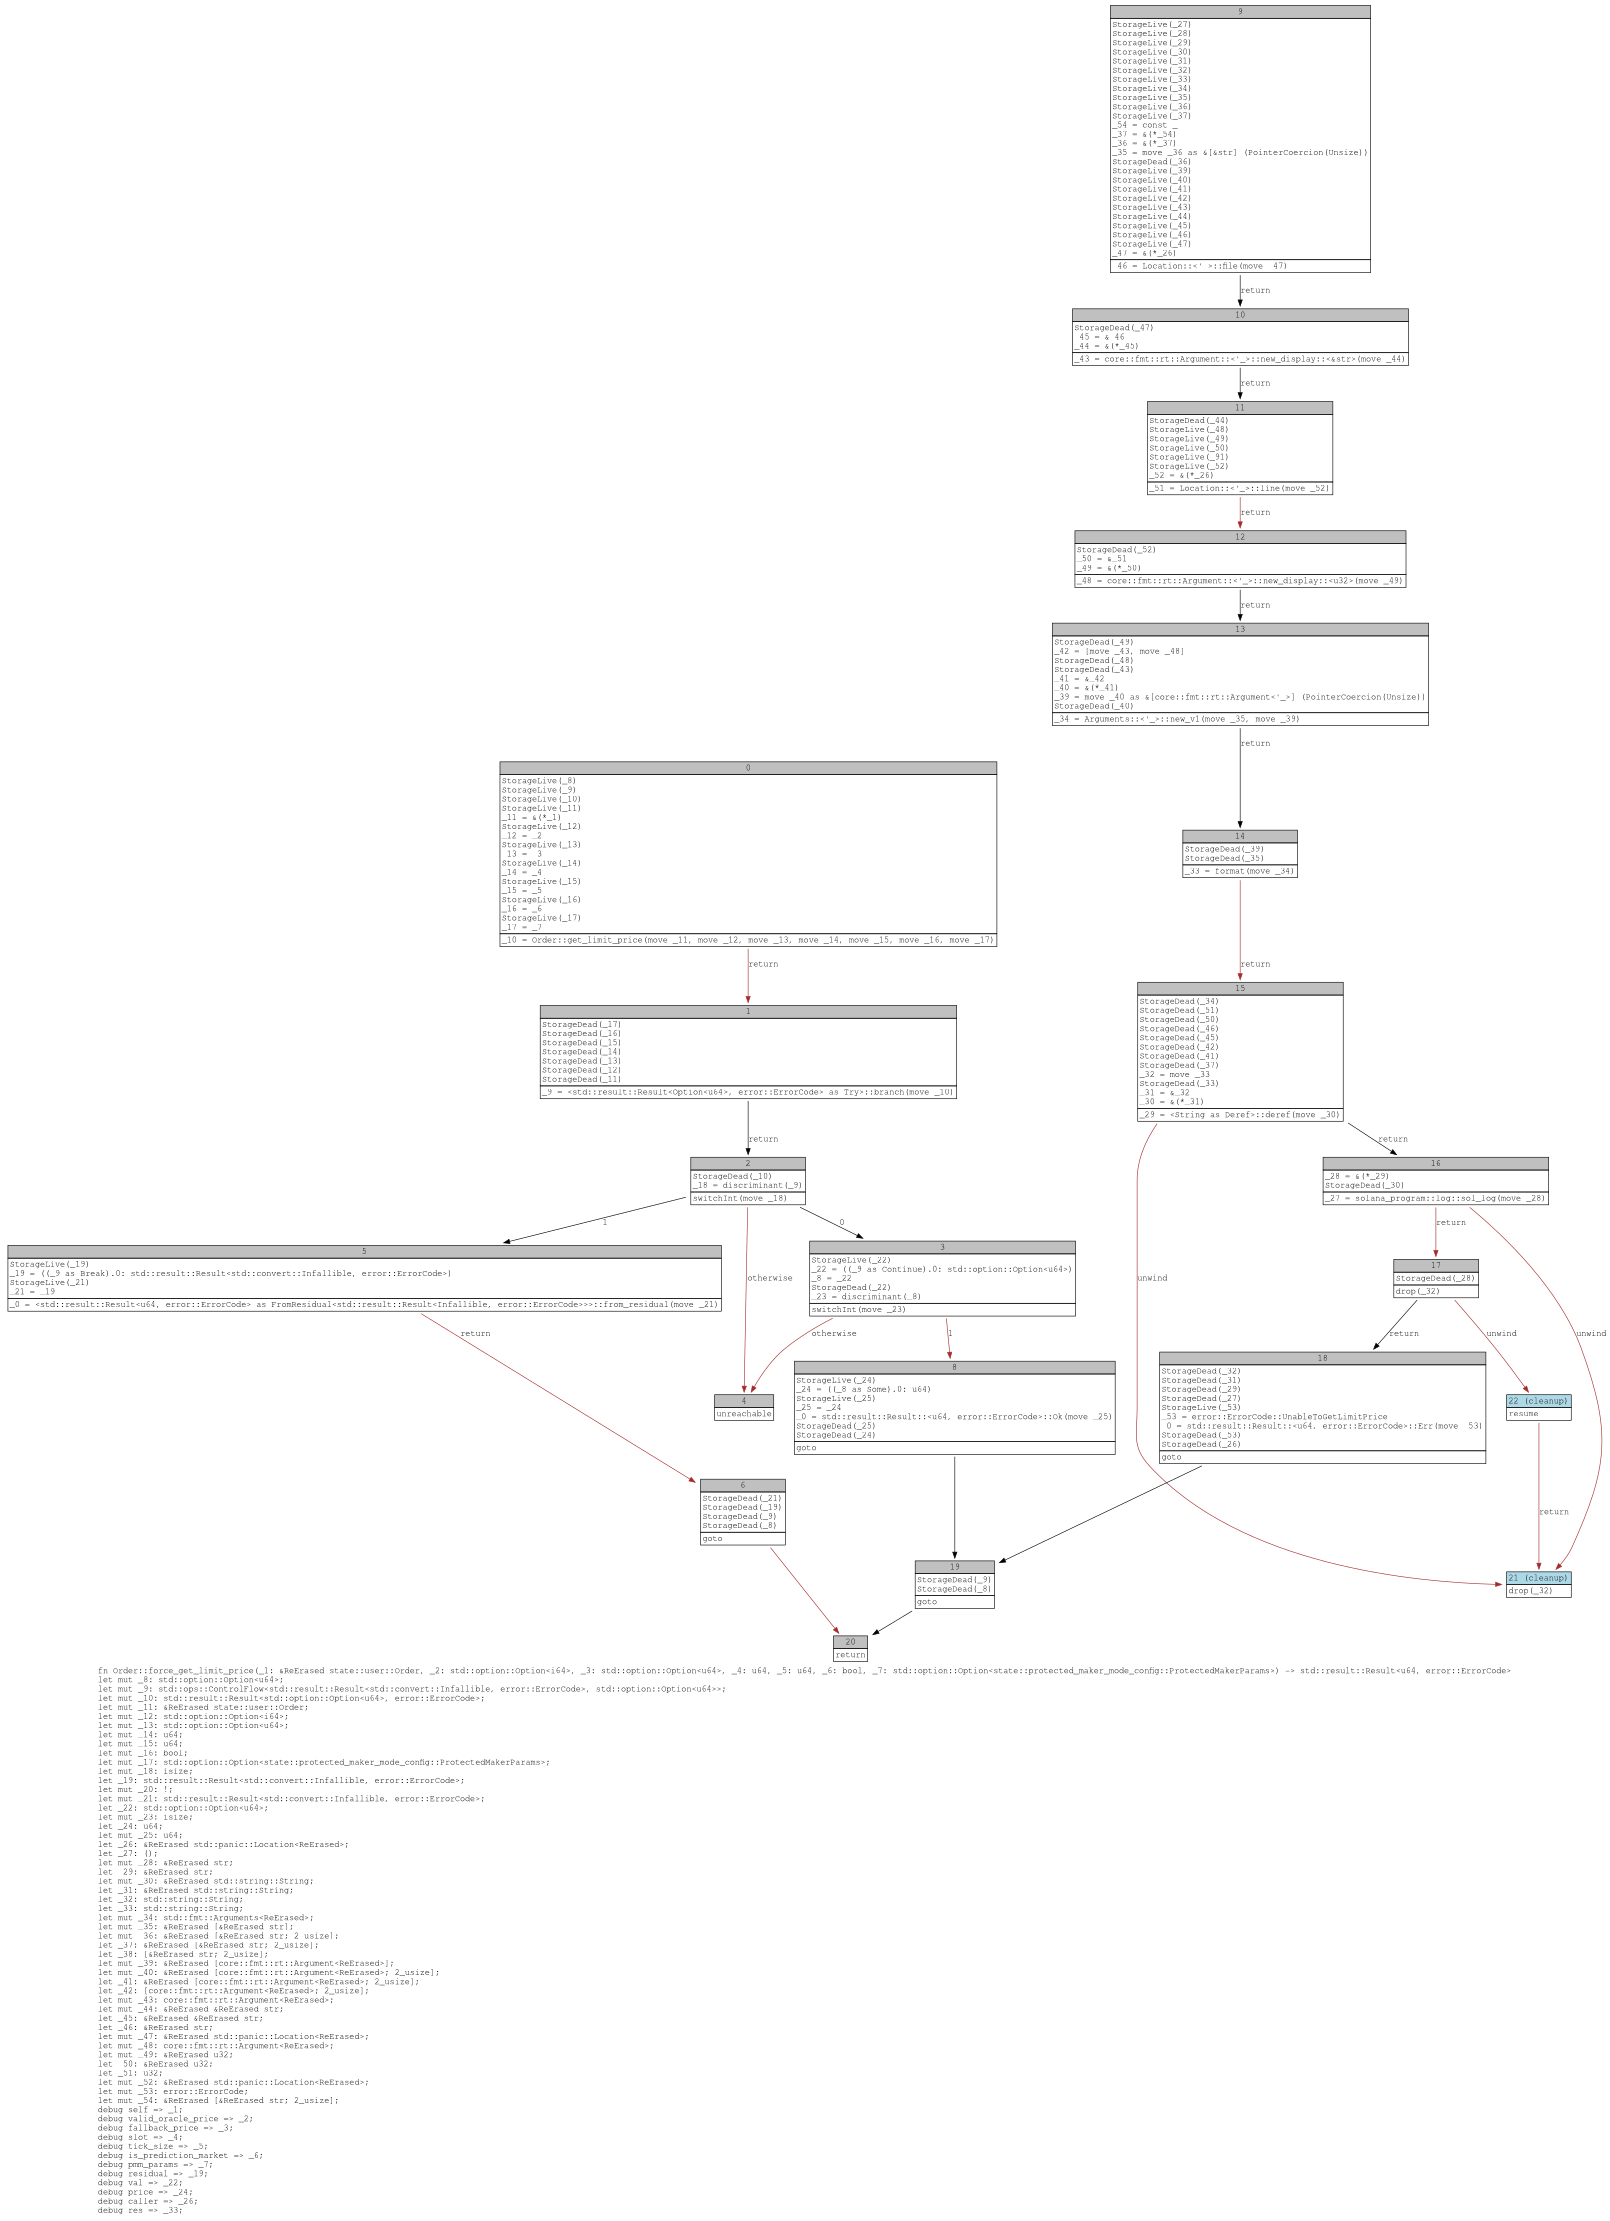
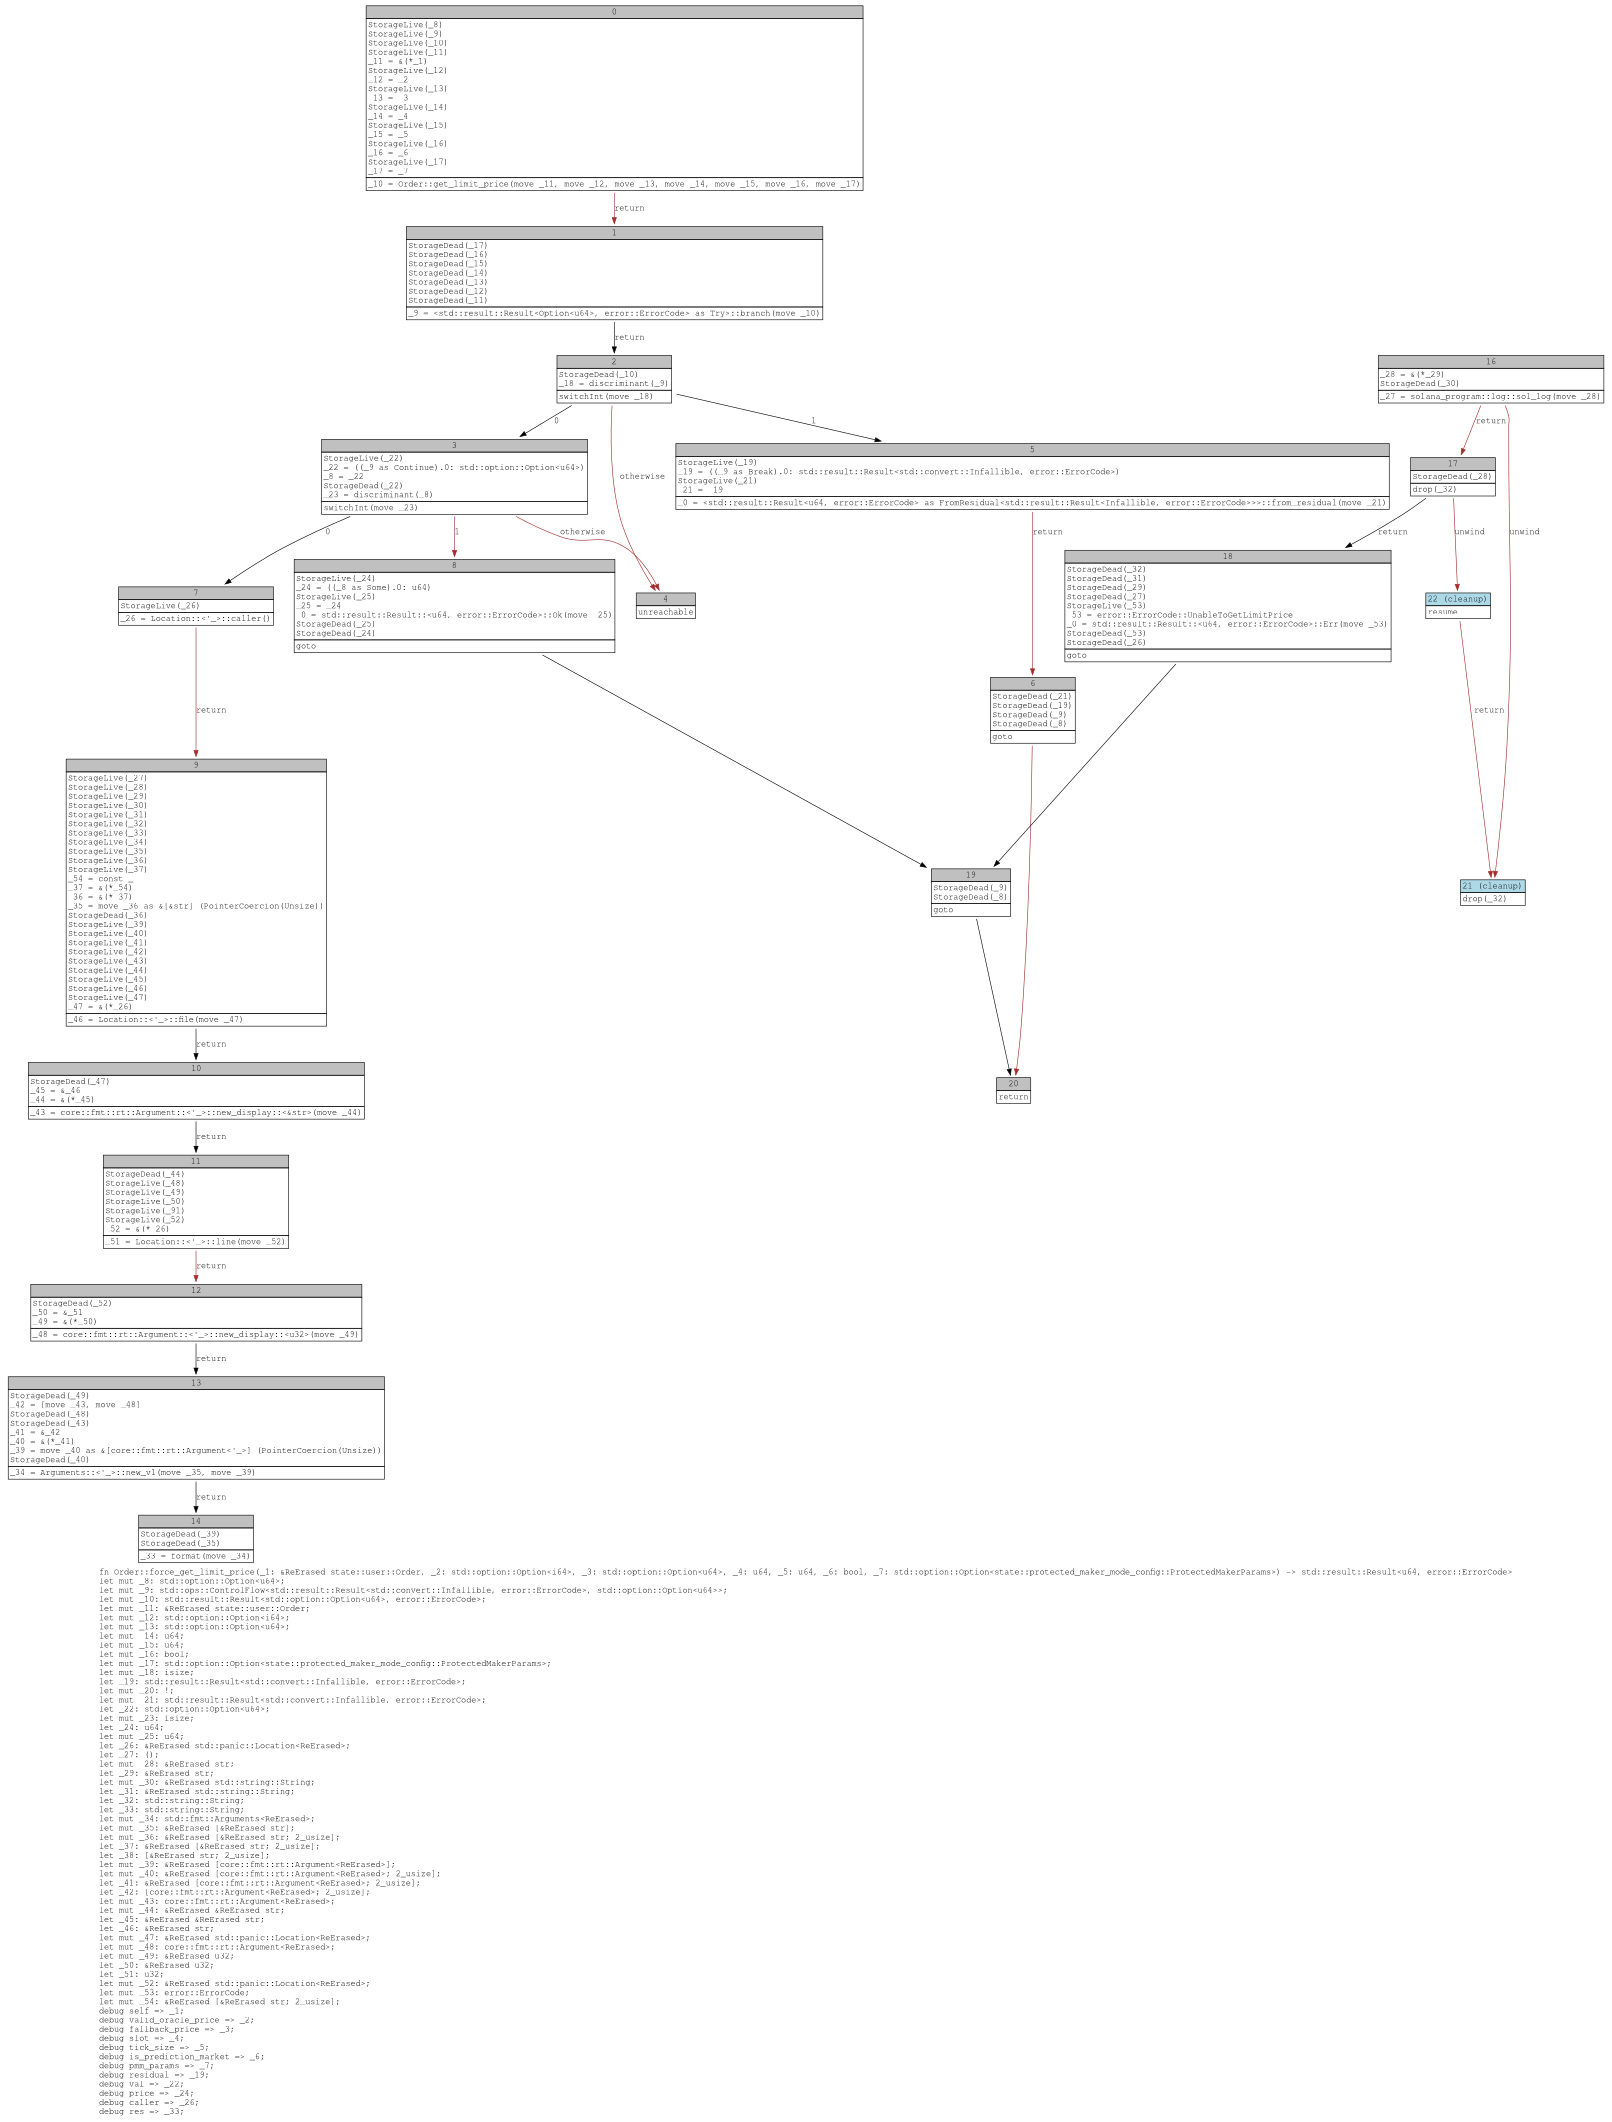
node "7": added
node "15": removed
